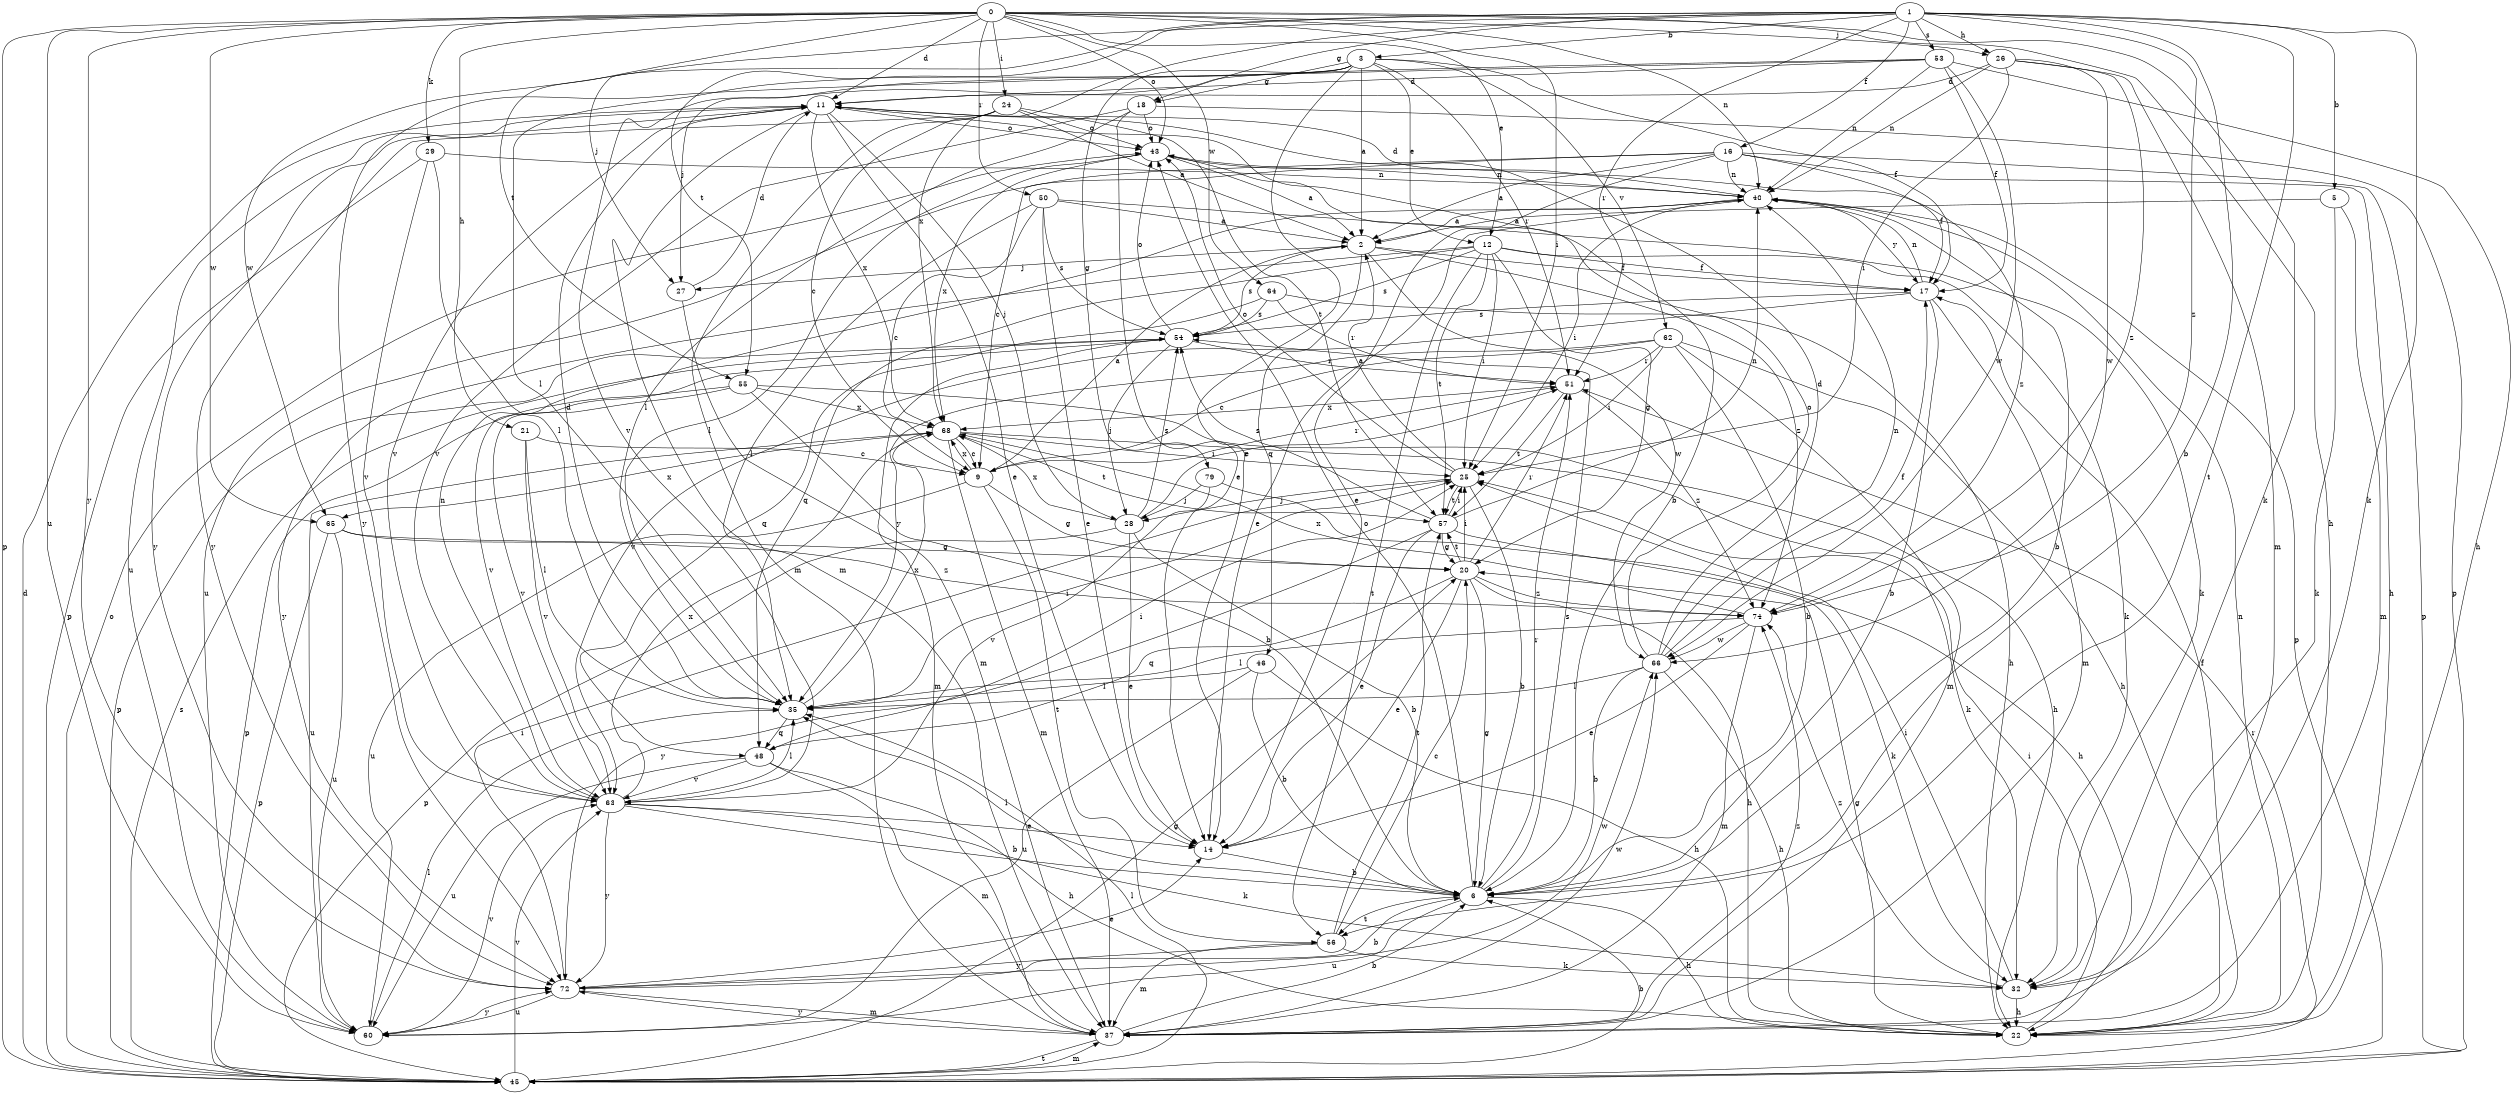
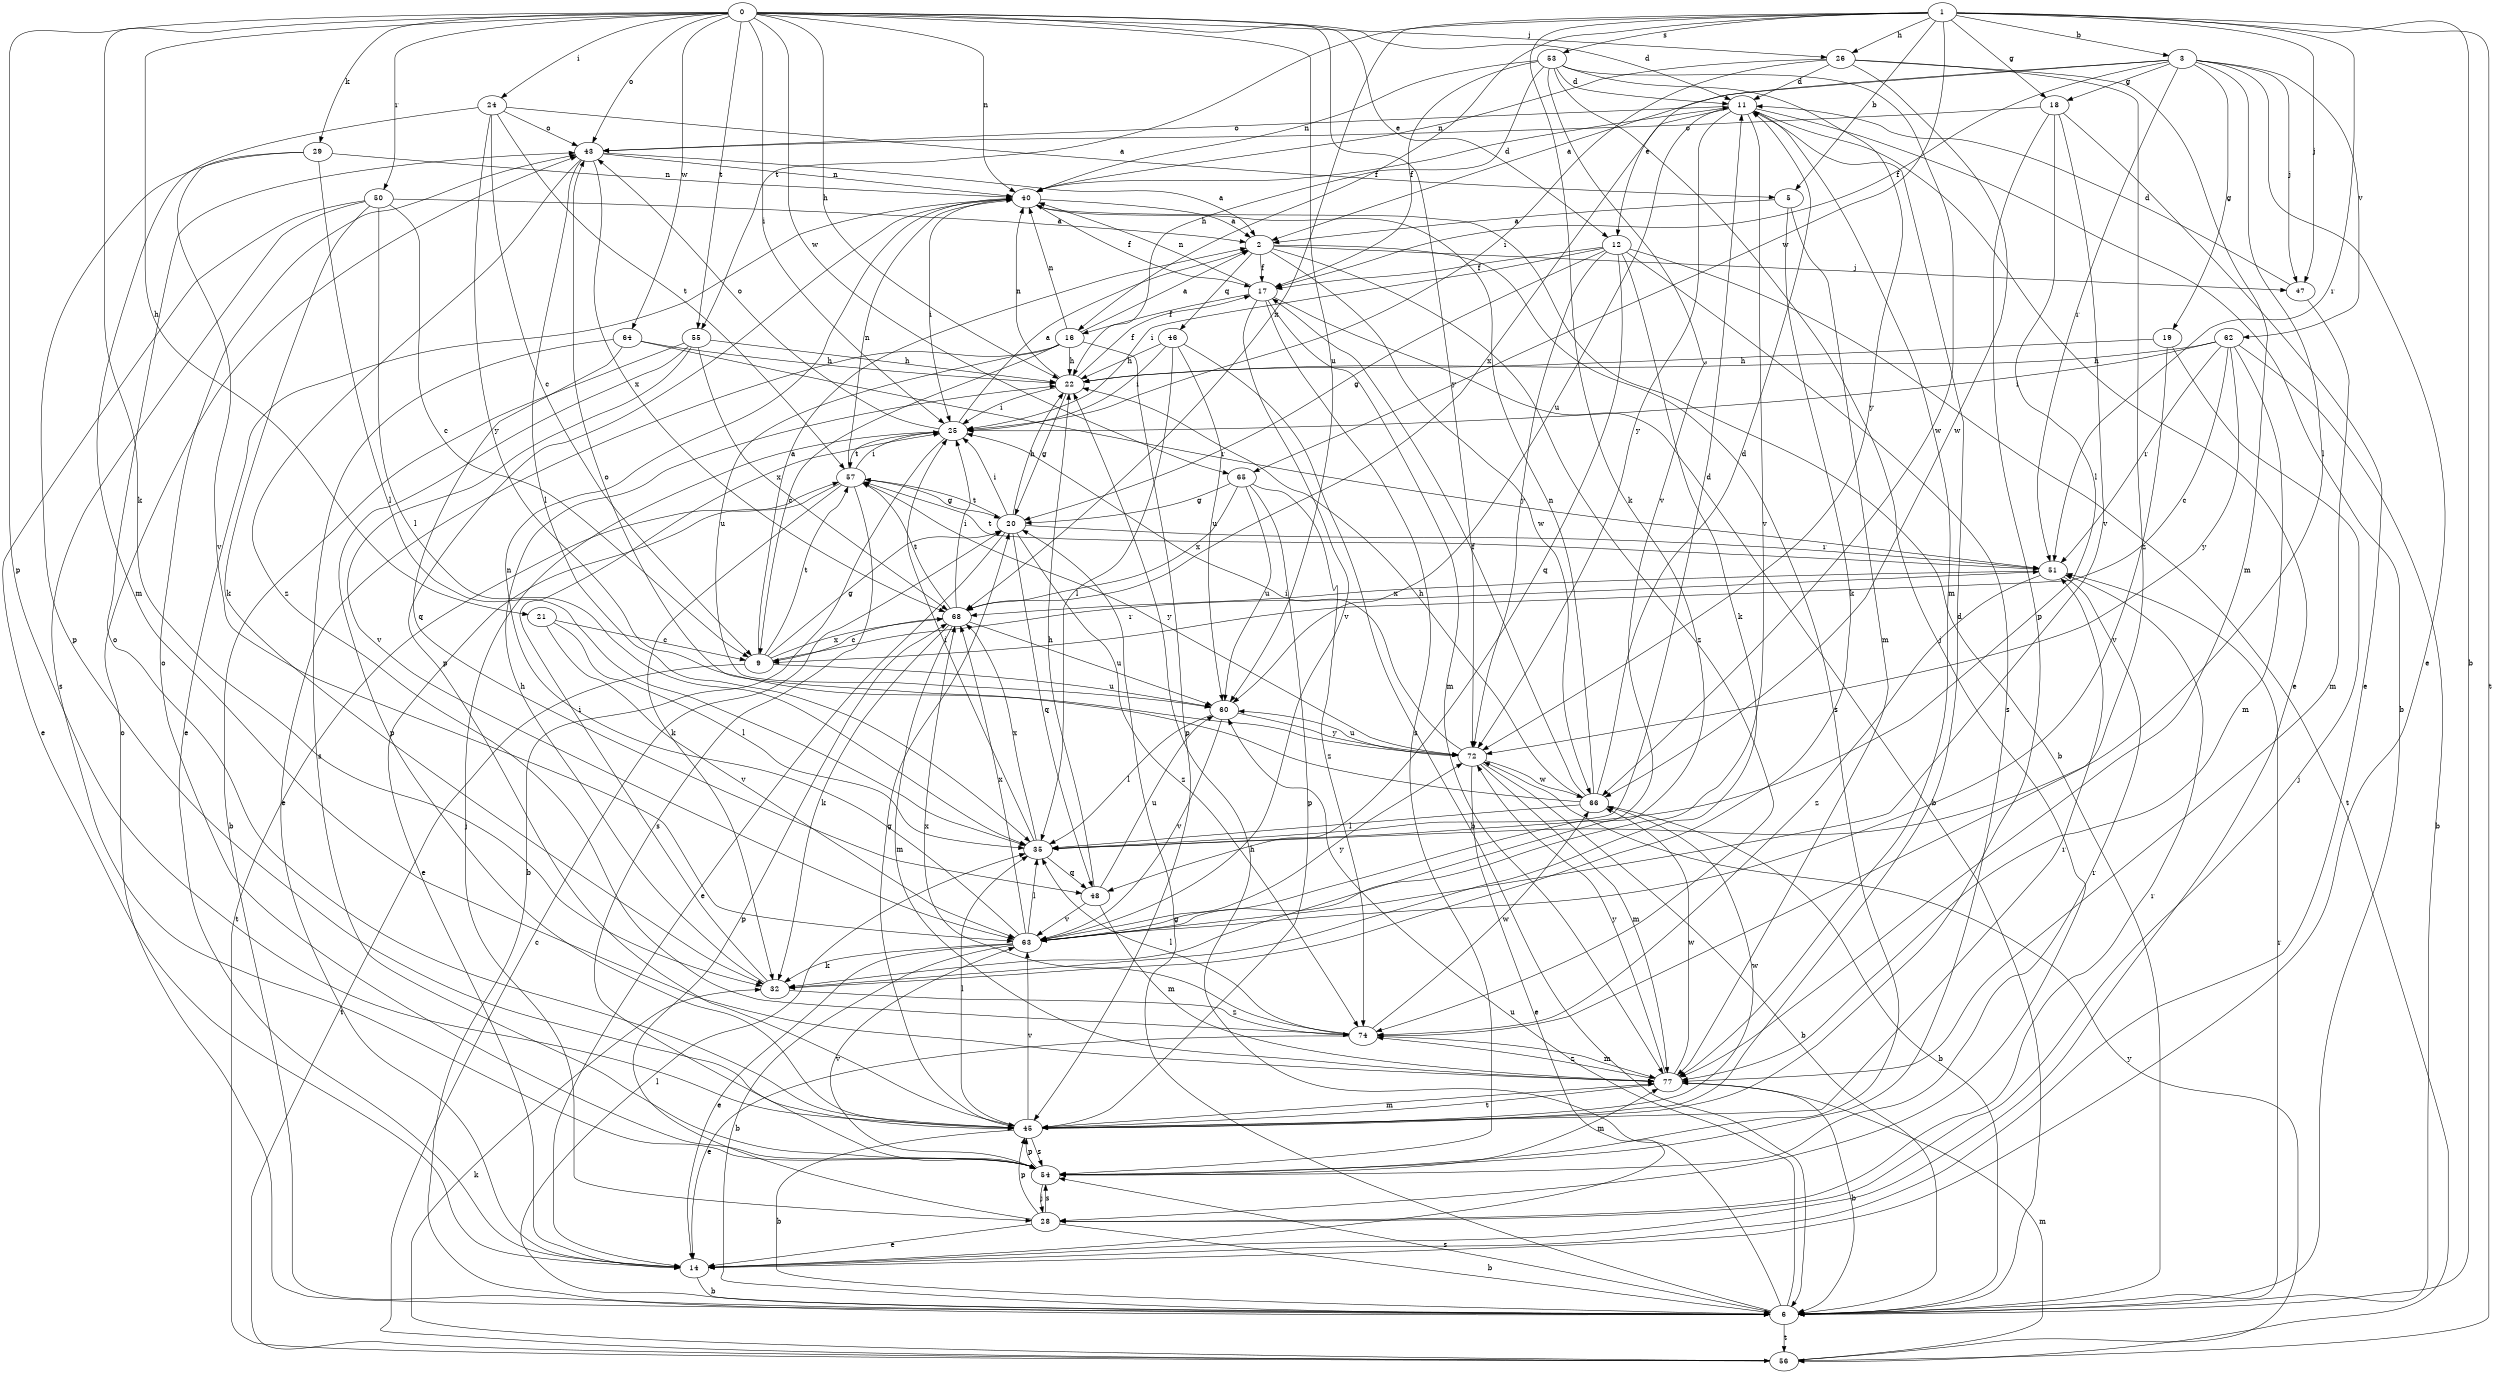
edge "24" -> "2": now "24" -> "5"
edge "16" -> "17": reversed
edge "40" -> "17": label "y" -> "f"
node "27": label "27" -> "47"
edge "11" -> "28": now "53" -> "28"
edge "1" -> "74": removed, label "z"
edge "12" -> "57": now "9" -> "57"
edge "54" -> "51": reversed
edge "62" -> "35": now "62" -> "72"
edge "68" -> "65": reversed
edge "28" -> "68": label "x" -> "p"
node "79": label "79" -> "19"
edge "48" -> "25": now "46" -> "25"
edge "20" -> "6": reversed
node "37": label "37" -> "77"
edge "45" -> "66": added, label "w"
